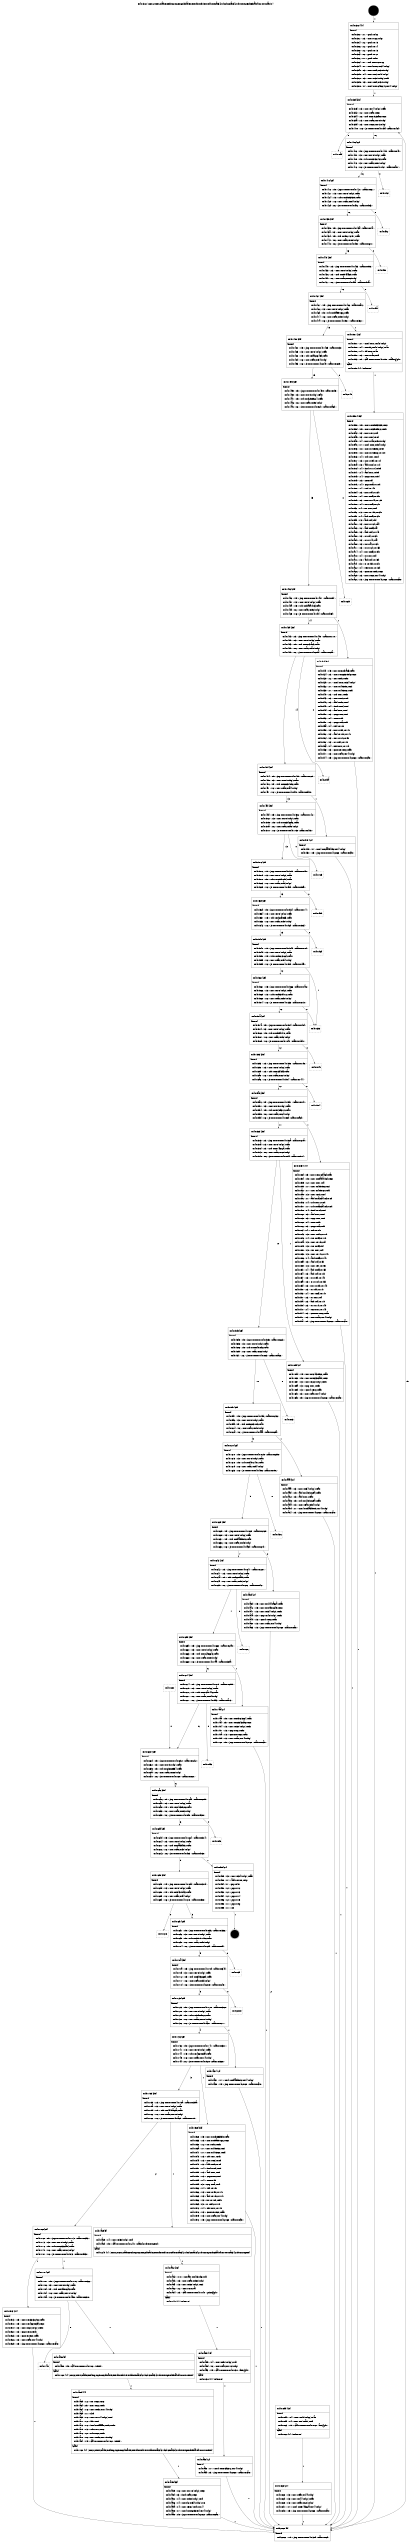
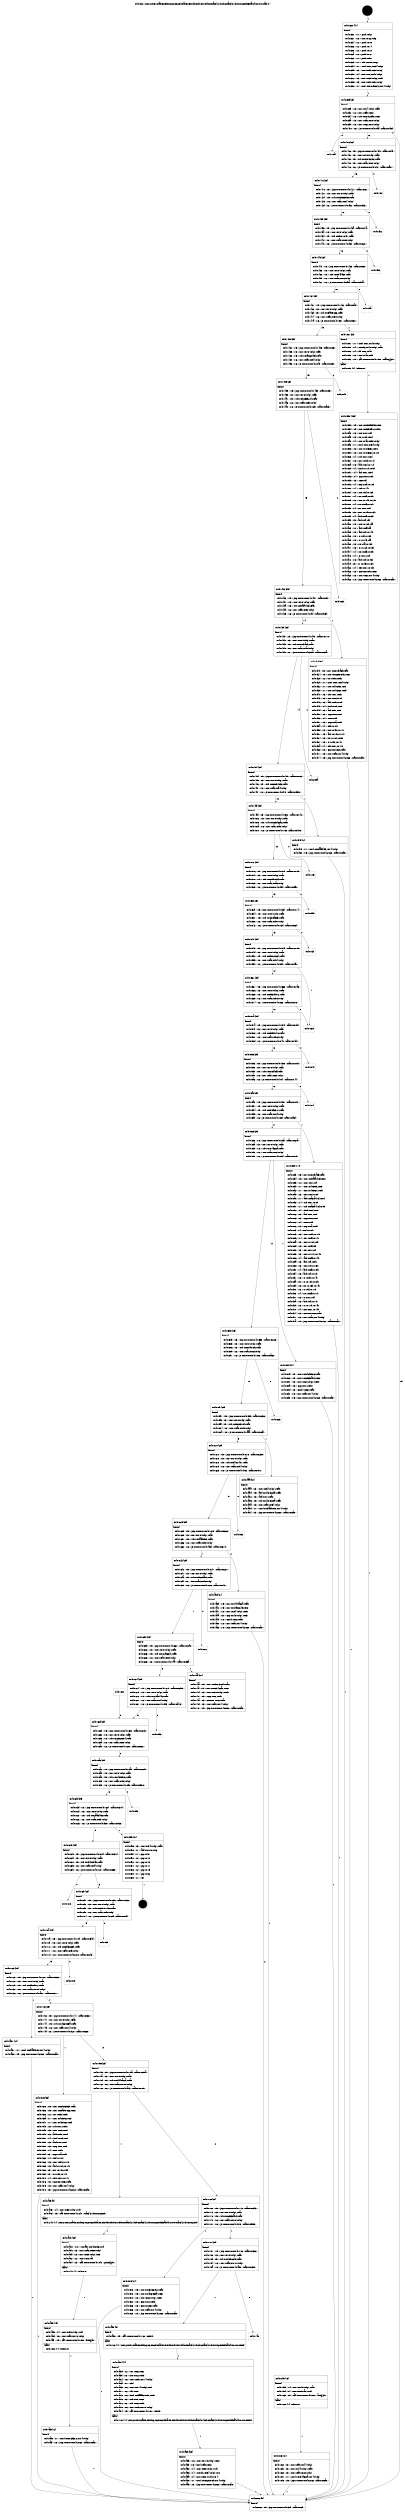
edge "0x4017aa [27]" -> "0x402068 [5]": removed, label "1"
